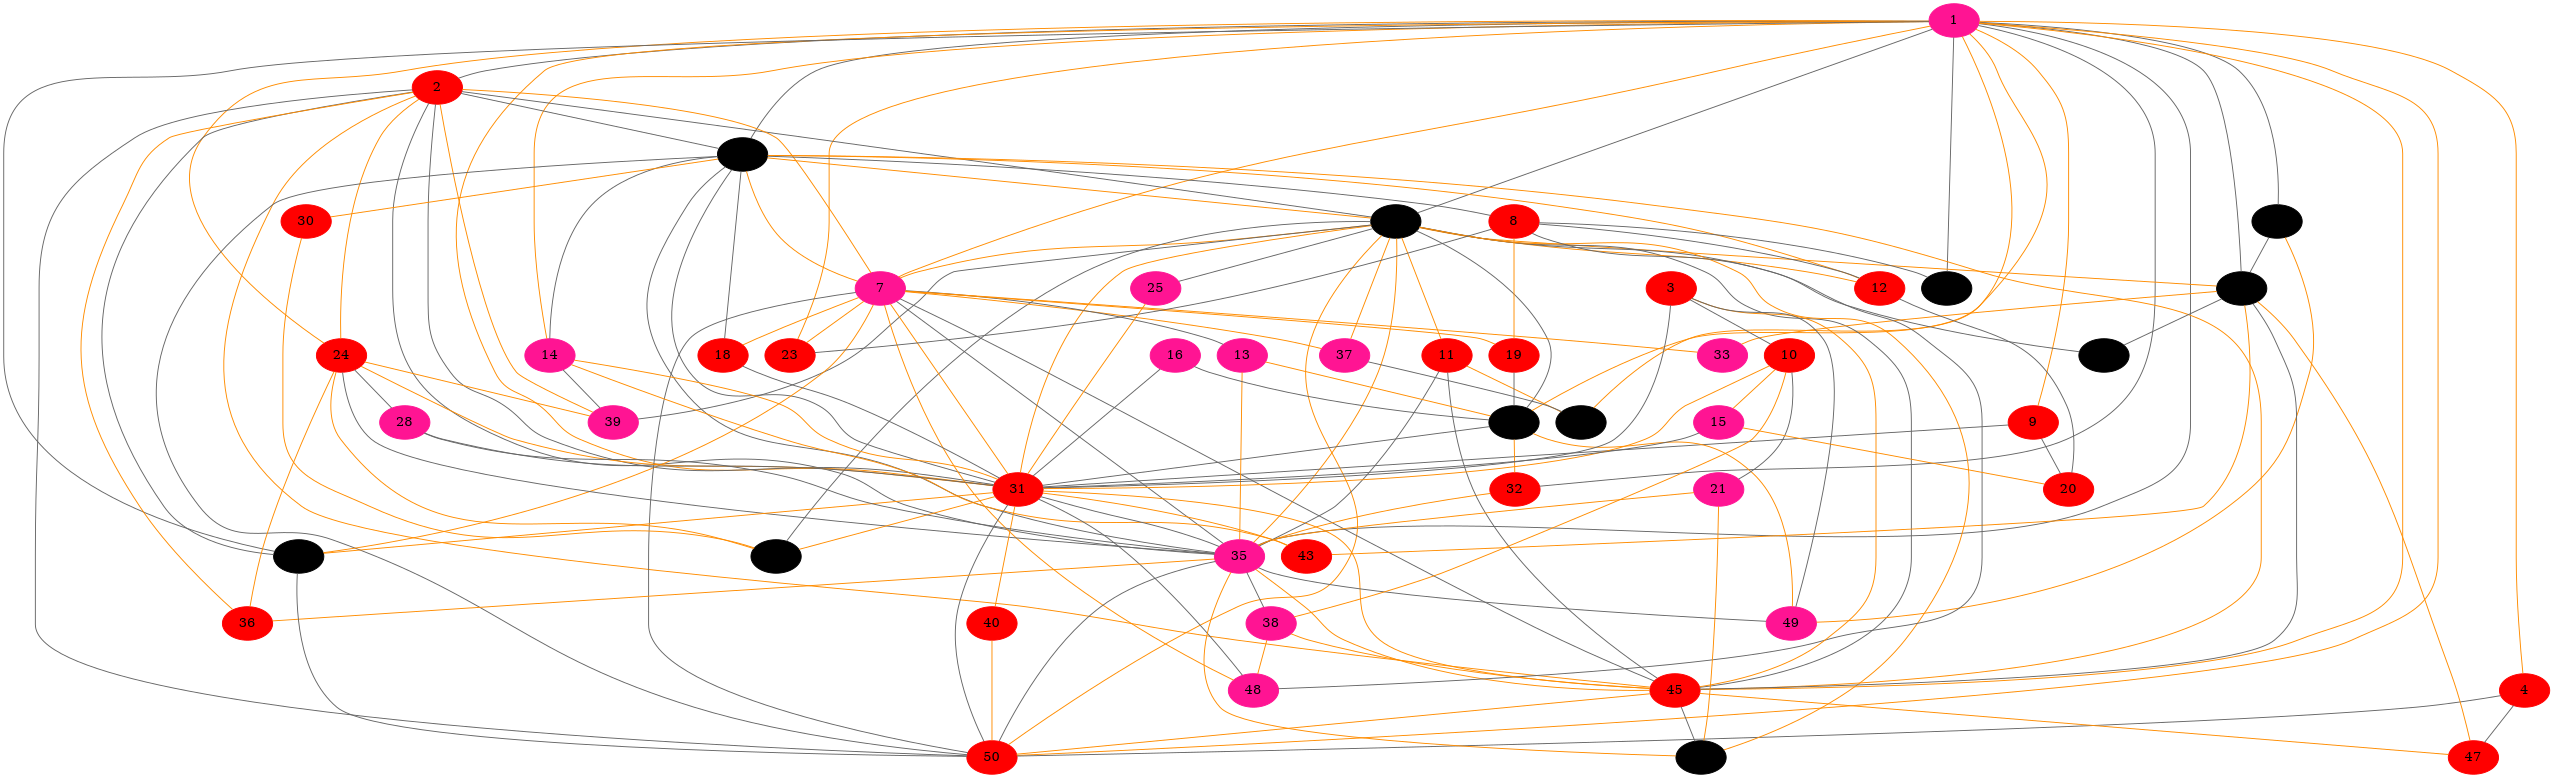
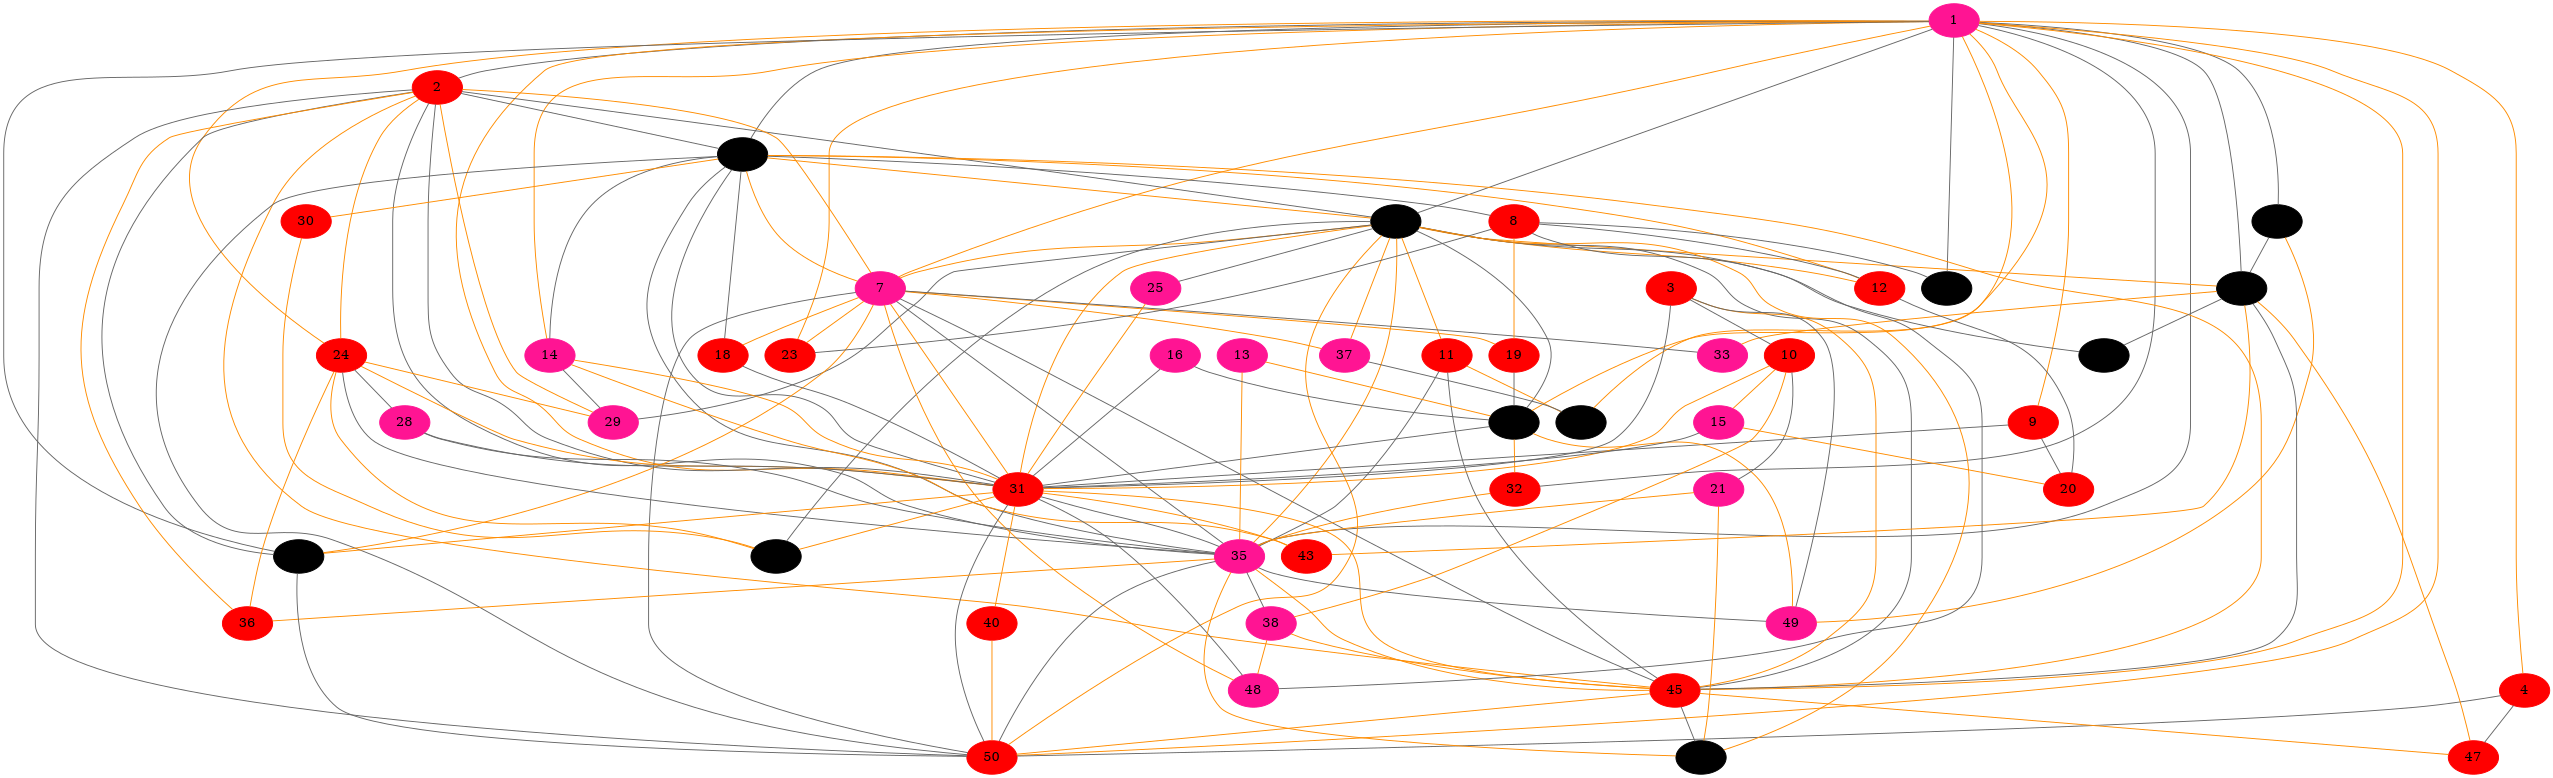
edge "7" -- "13": removed
edge "7" -- "33": color darkorange -> gray40
node "39": label "39" -> "29"
